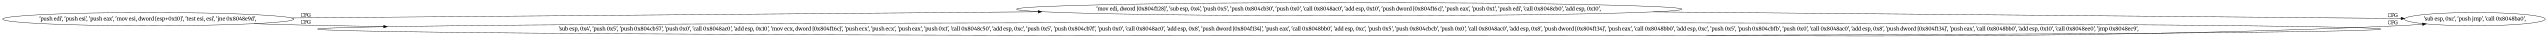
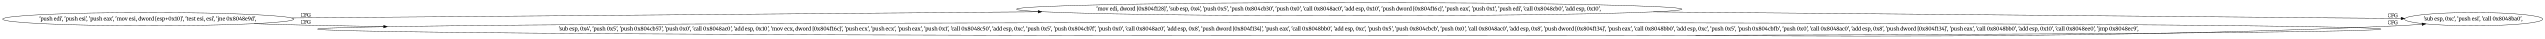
node "'sub esp, 0xc', 'push jmp', 'call 0x8048ba0',": label "'sub esp, 0xc', 'push jmp', 'call 0x8048ba0'," -> "'sub esp, 0xc', 'push esi', 'call 0x8048ba0',"
